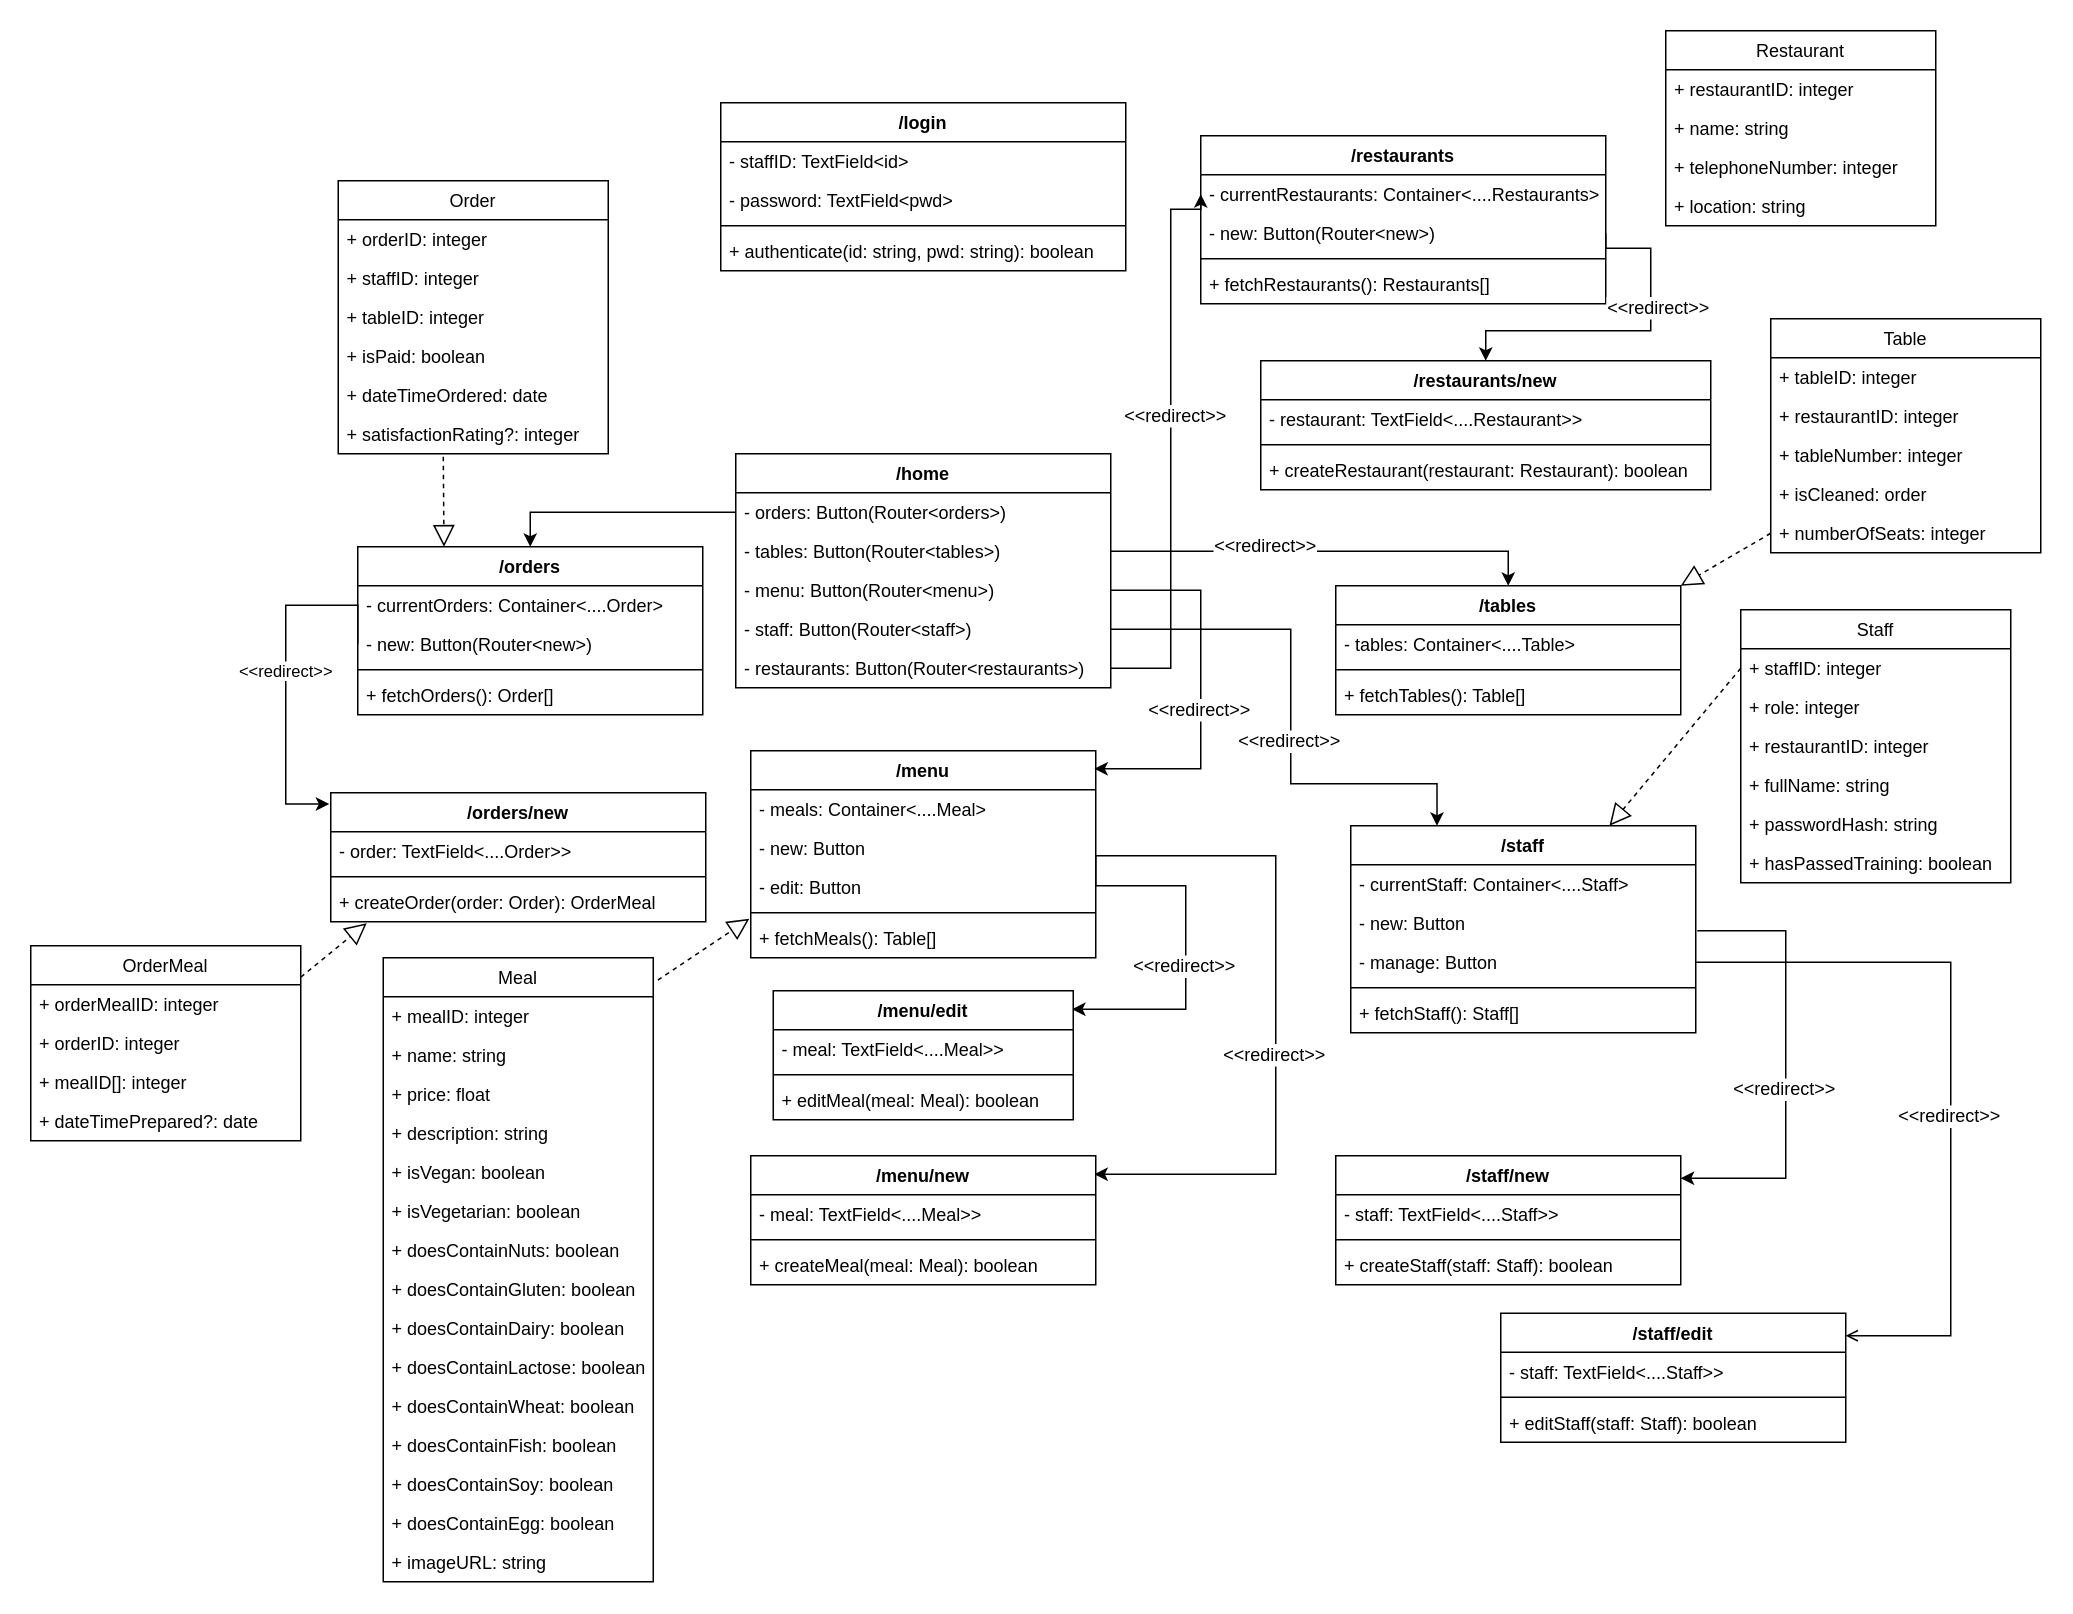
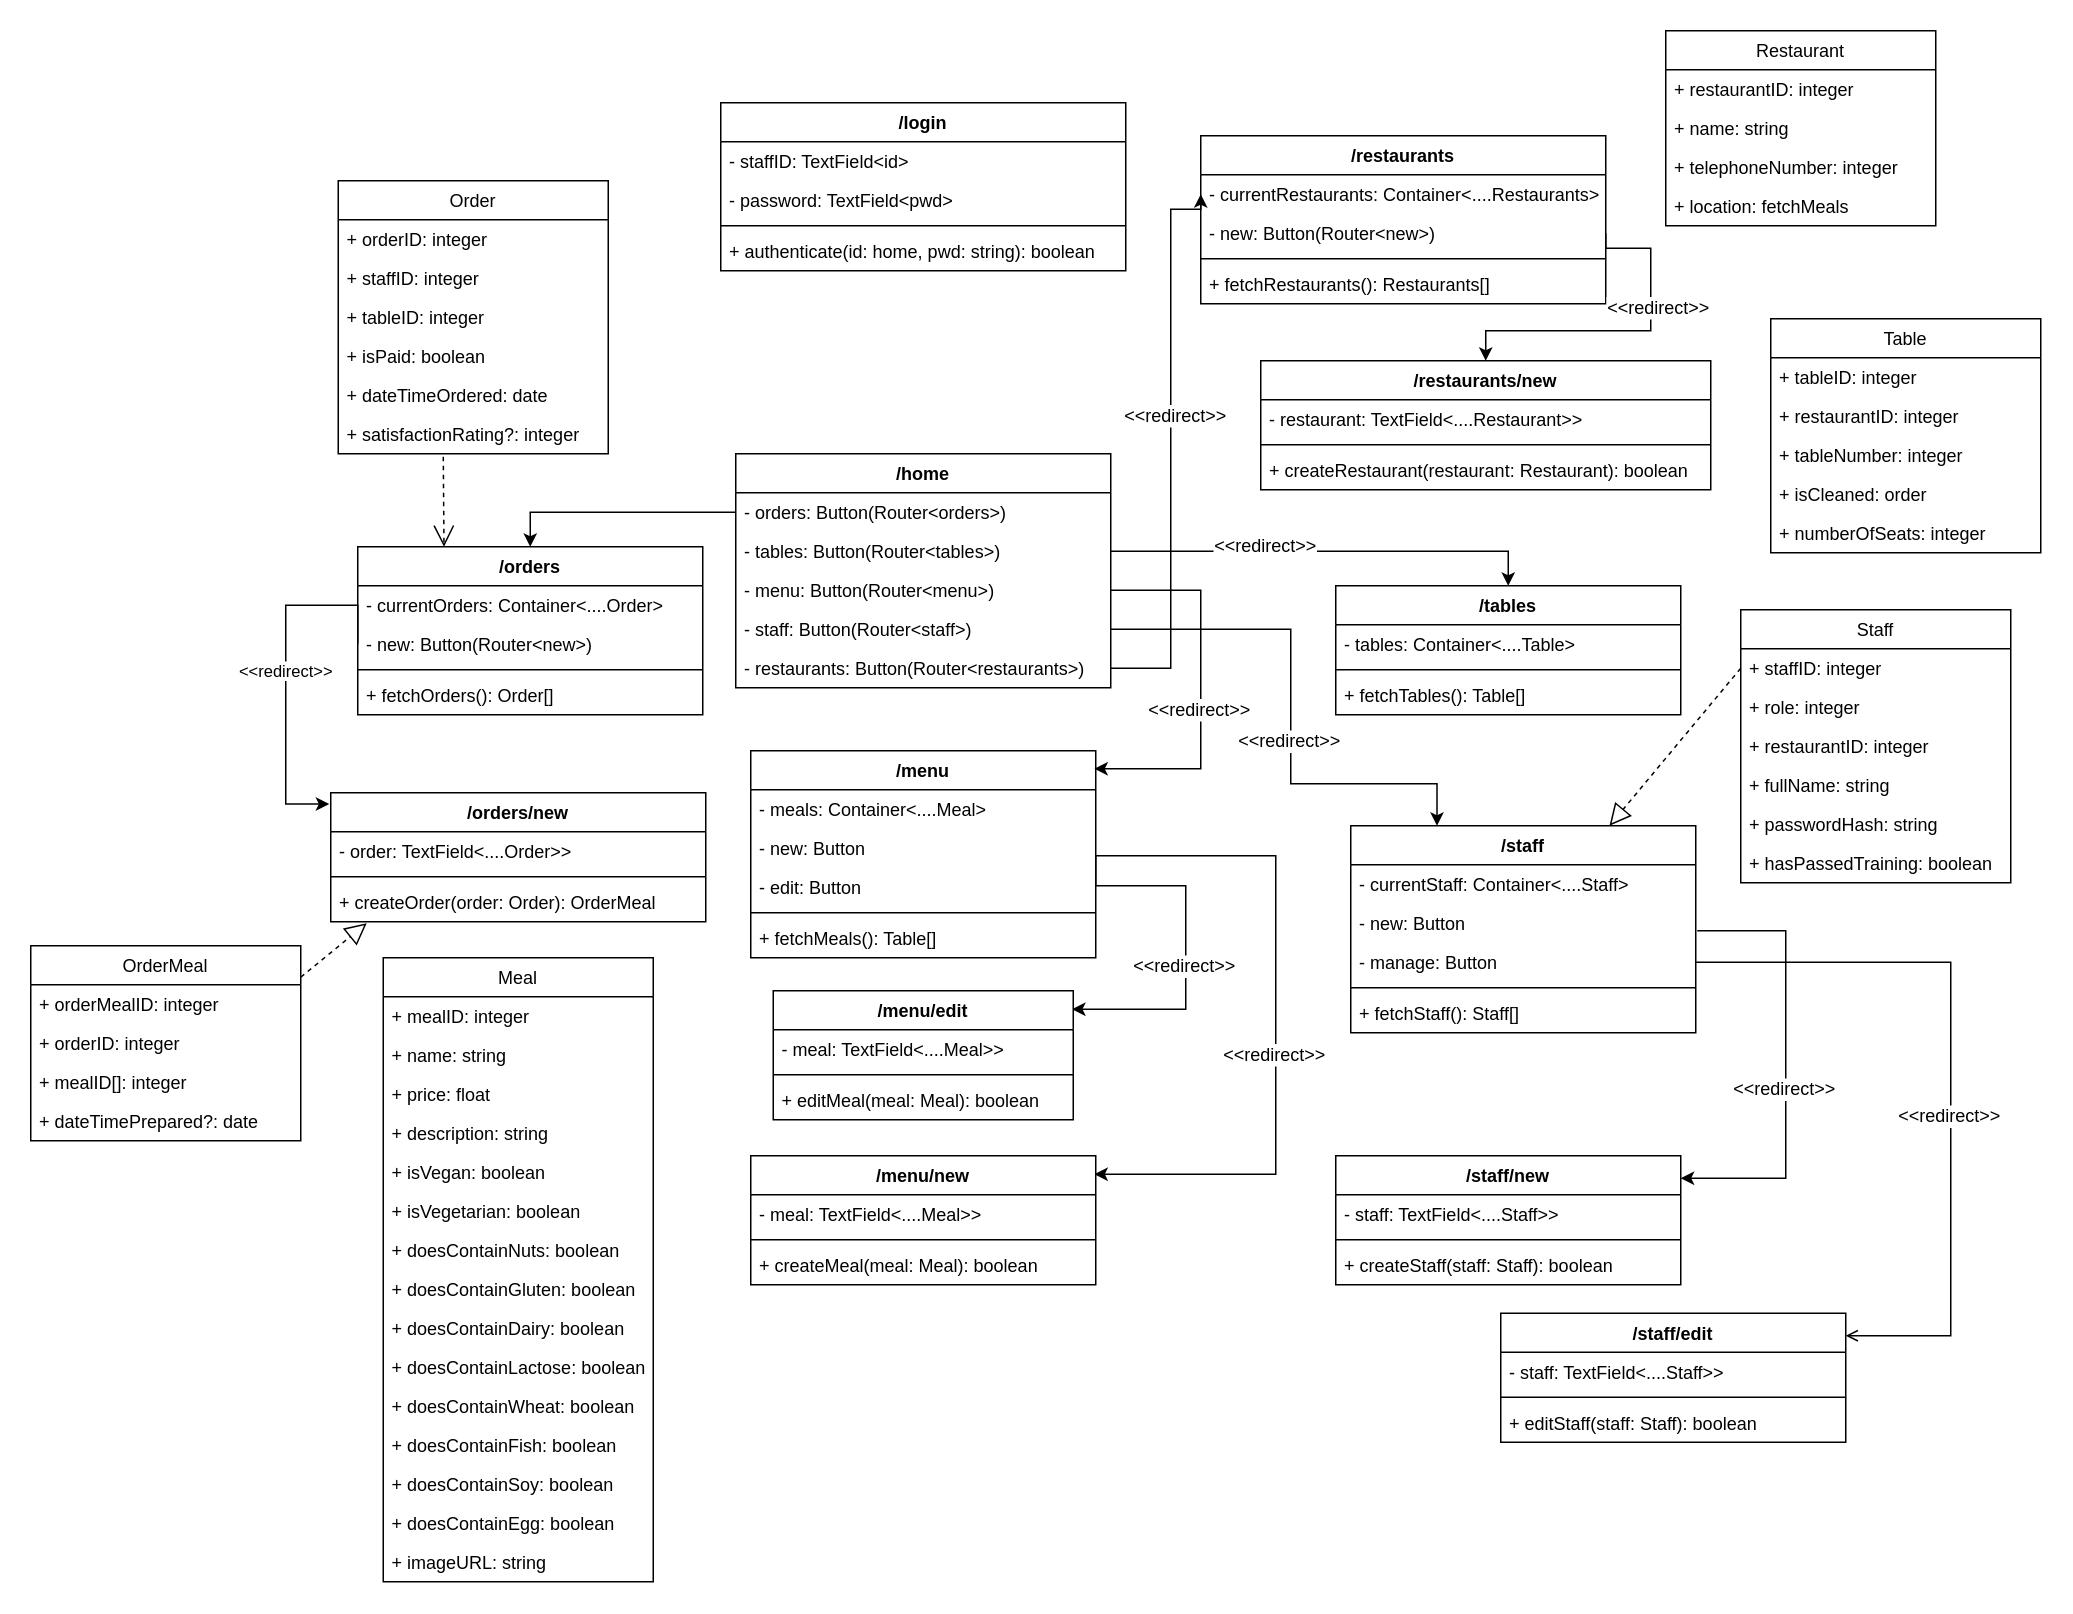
node "+ location: string": label "+ location: string" -> "+ location: fetchMeals"
node "+ authenticate(id: string, pwd: string): boolean": label "+ authenticate(id: string, pwd: string): boolean" -> "+ authenticate(id: home, pwd: string): boolean"
edge "+ satisfactionRating?: integer" -> "/orders": arrowhead block -> open
edge "+ numberOfSeats: integer" -> "/tables": removed
edge "Meal" -> "+ fetchMeals(): Table[]": removed
